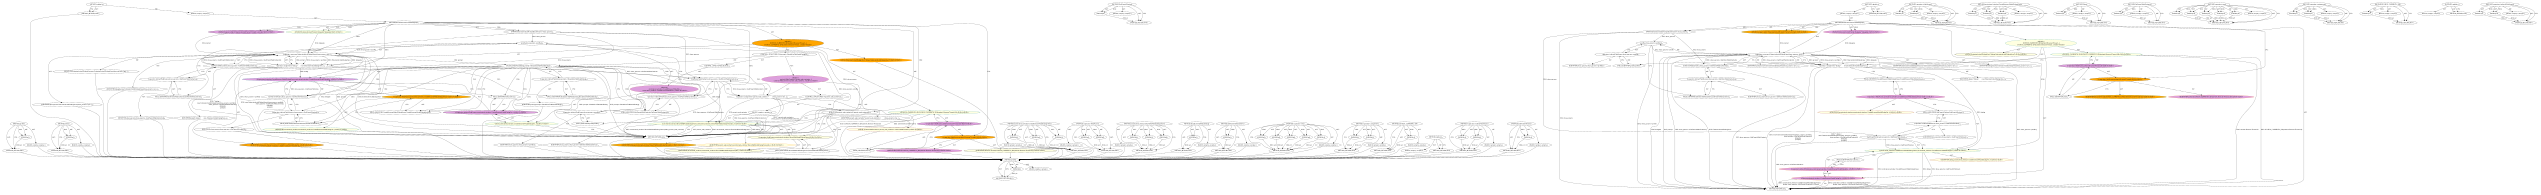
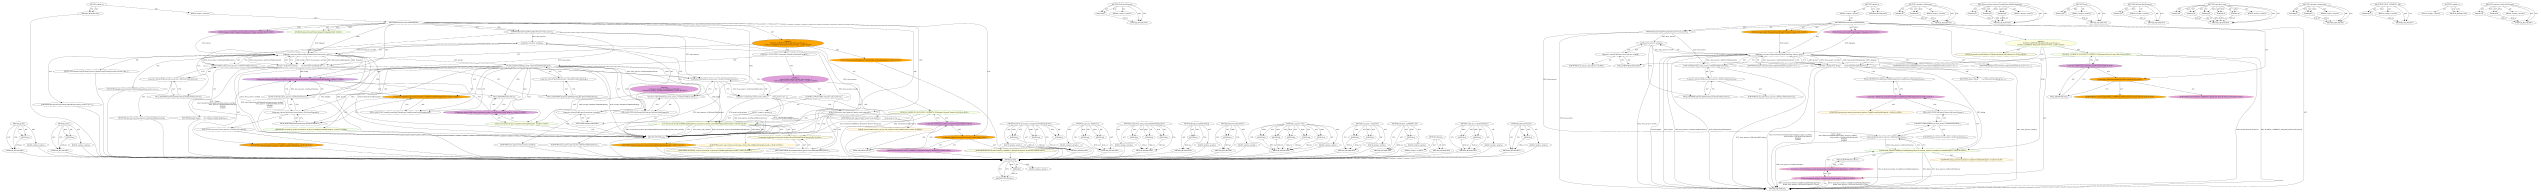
node "(CONTROL_STRUCTURE,ELSE,else)": removed
node "(IDENTIFIER,prompt,prompt->ShouldUseTabModalDialog())": removed
